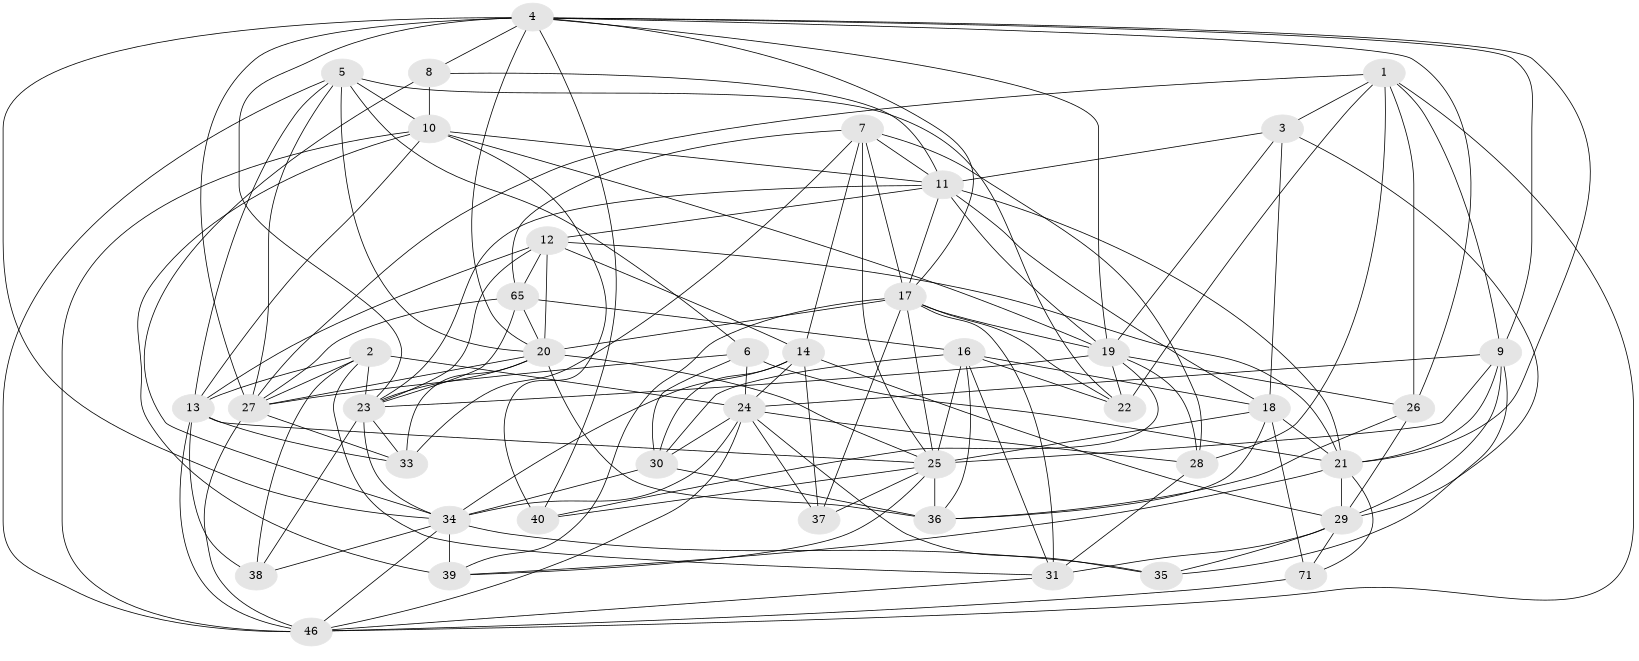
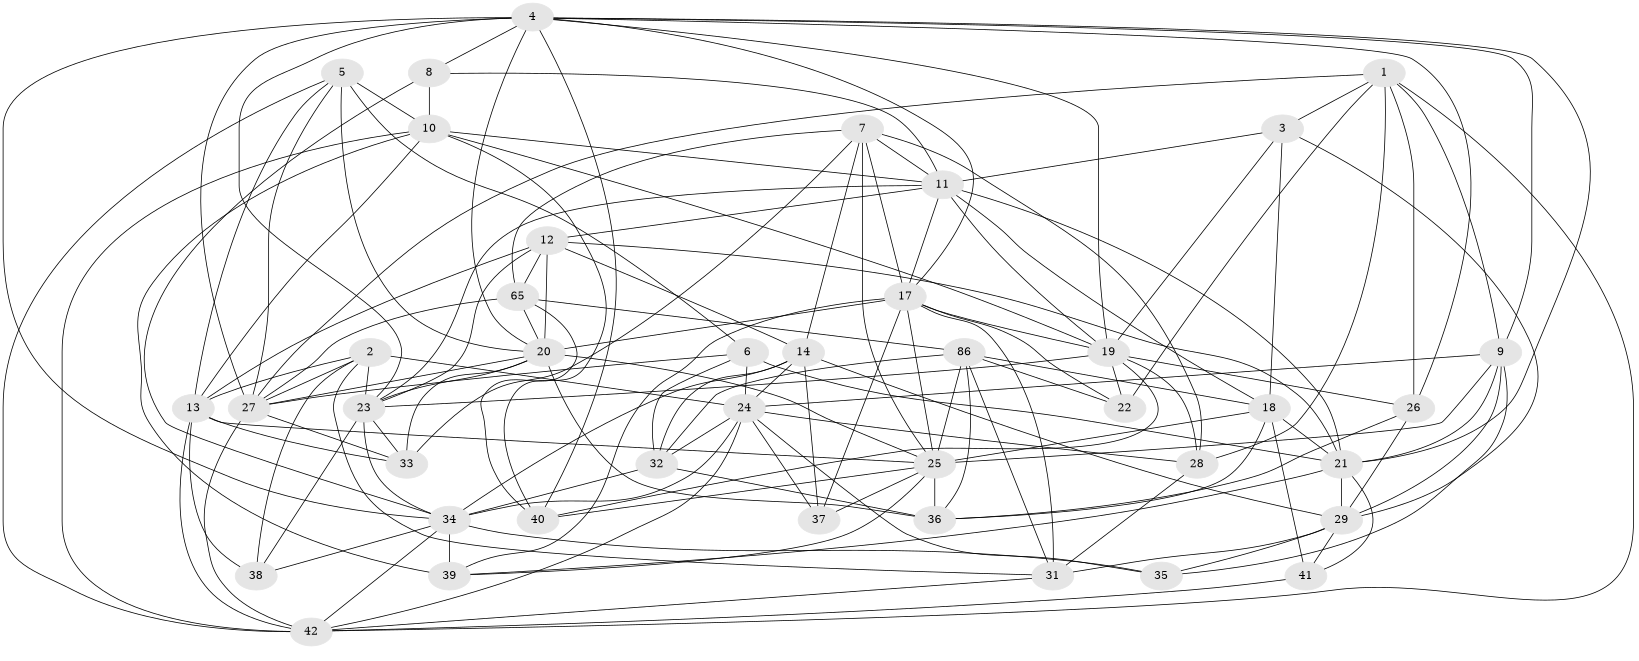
edge "5" -- "22": removed
node "16": label "16" -> "86"
edge "65" -- "23": now "65" -- "40"
node "30": label "30" -> "32"
node "71": label "71" -> "41"
node "46": label "46" -> "42"
